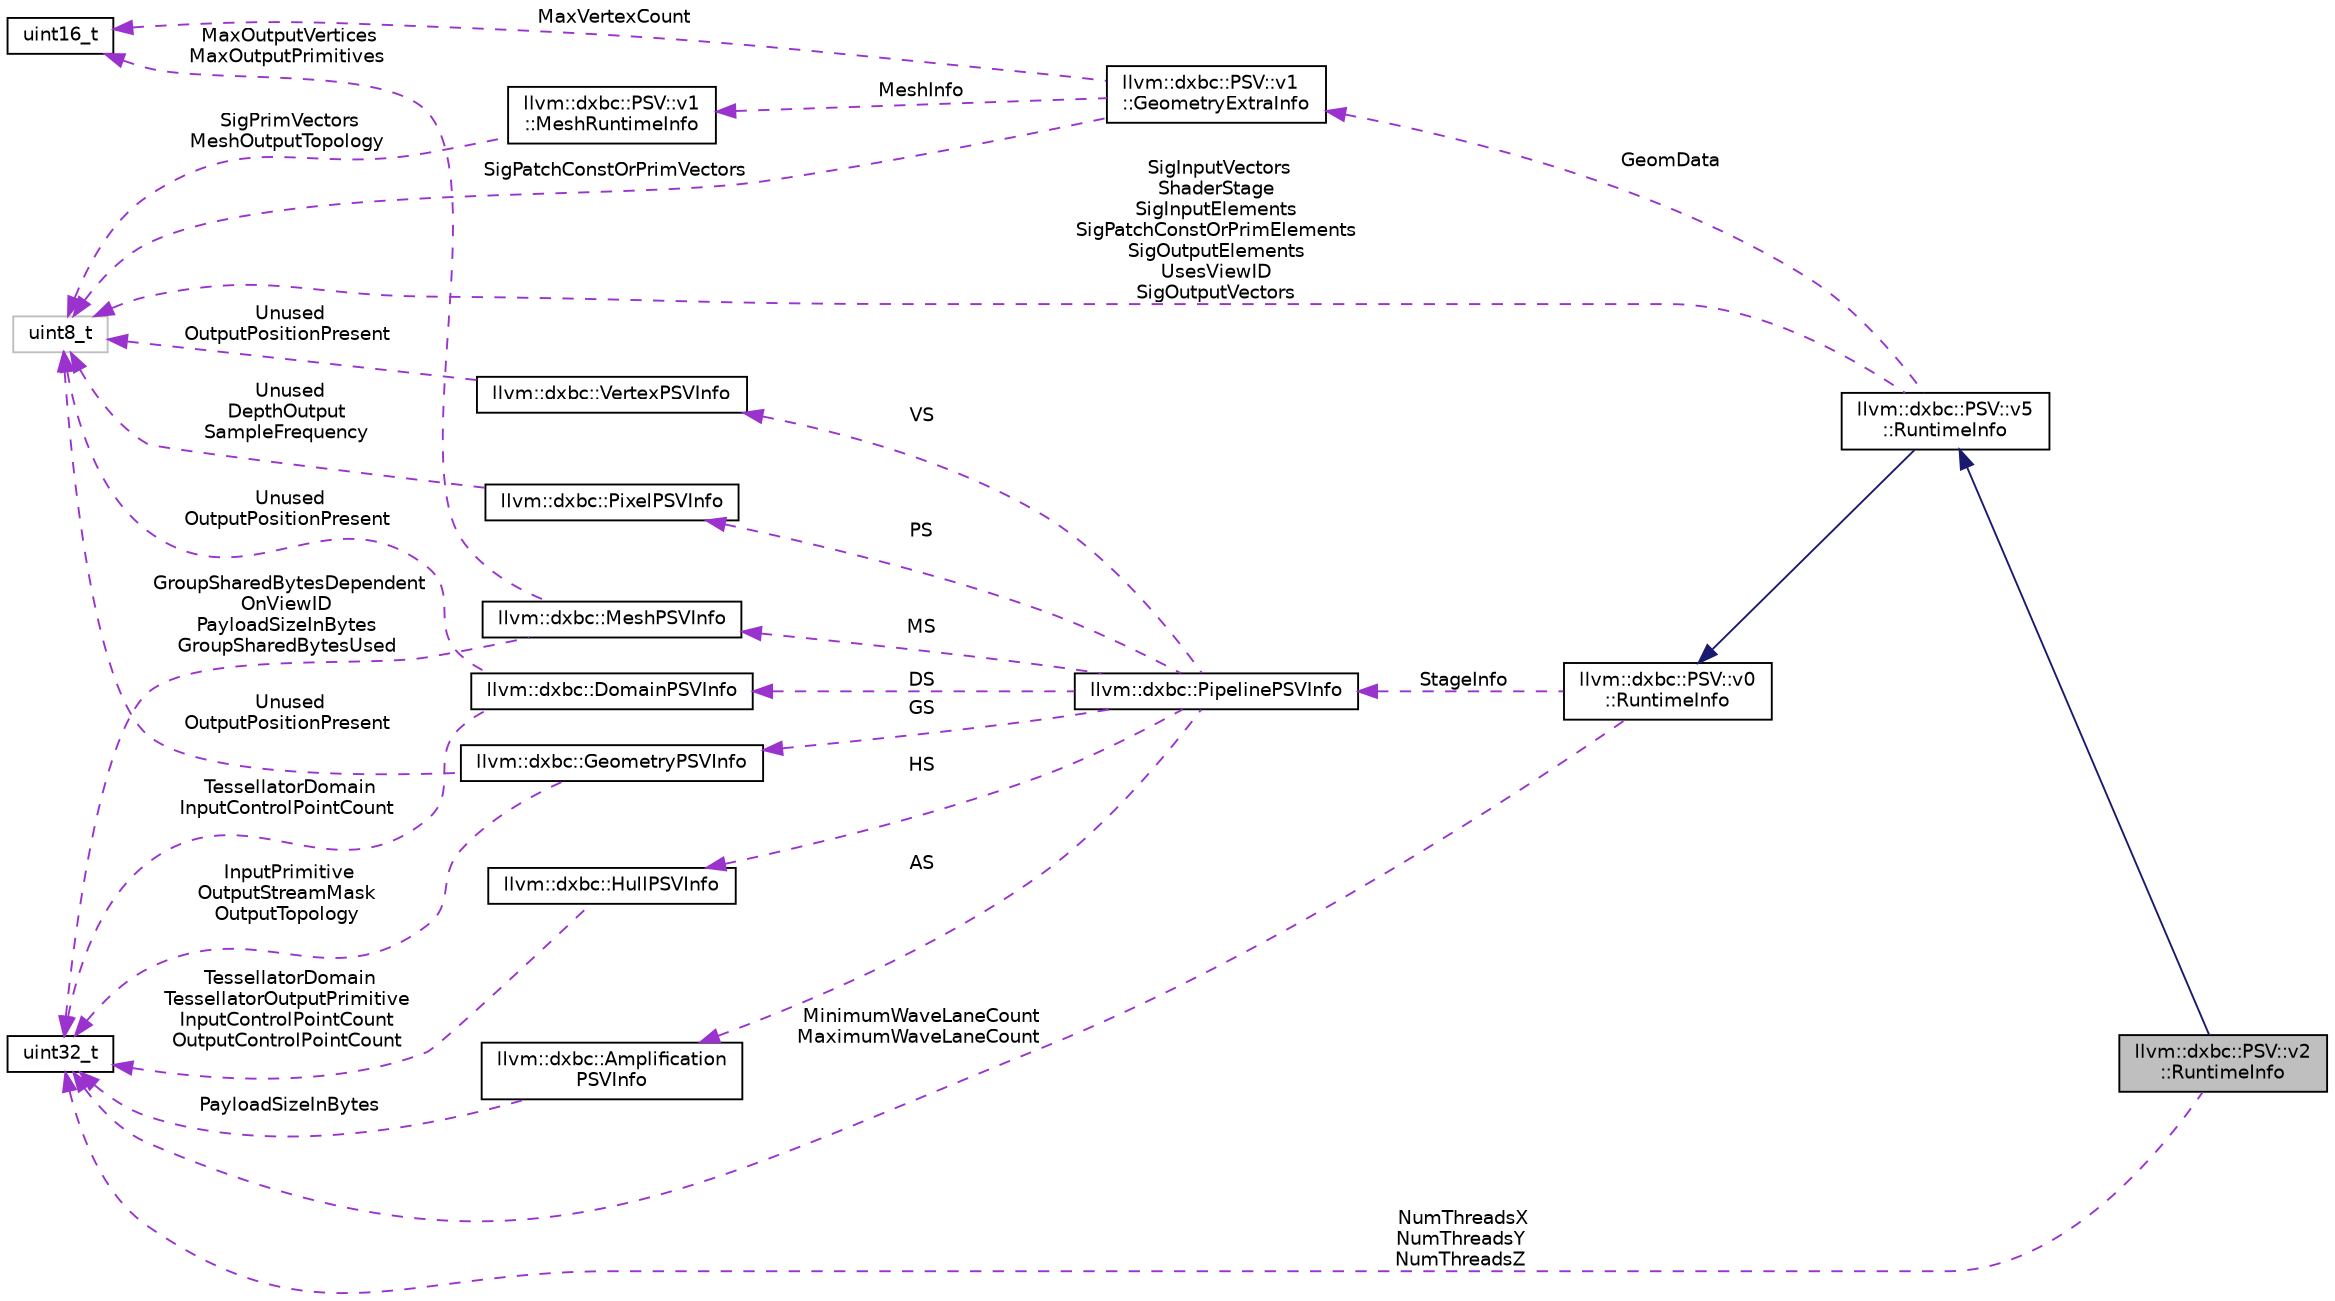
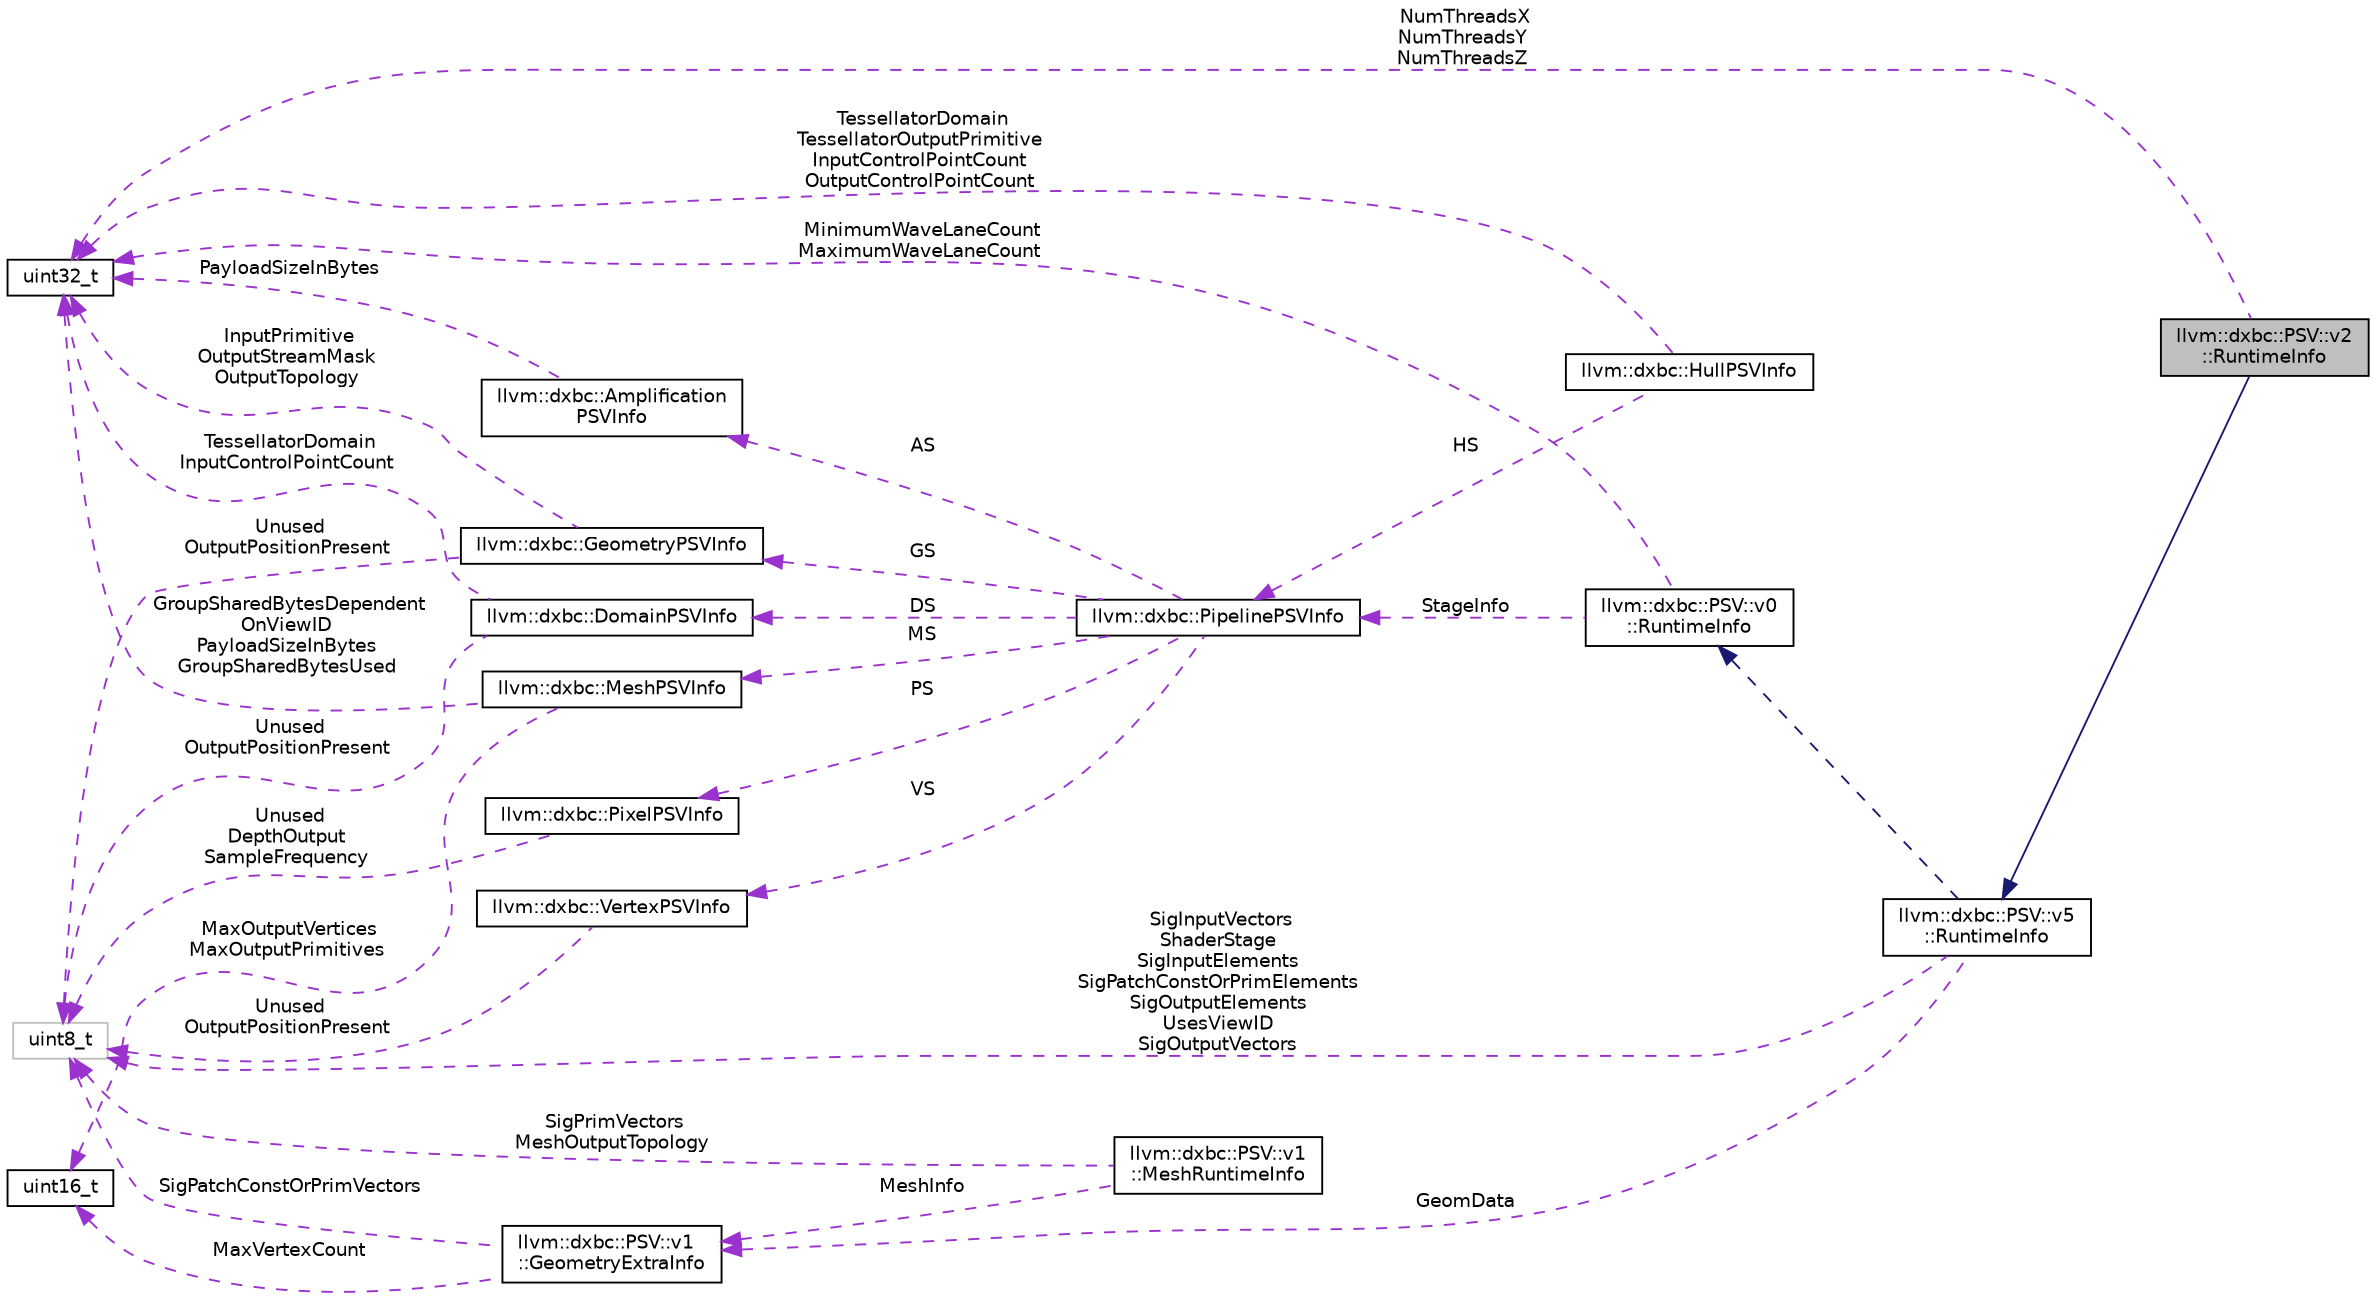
edge "llvm::dxbc::PSV::v1 ::GeometryExtraInfo" -> "llvm::dxbc::PSV::v1 ::MeshRuntimeInfo": reversed
edge "llvm::dxbc::PSV::v5 ::RuntimeInfo" -> "llvm::dxbc::PSV::v0 ::RuntimeInfo": style solid -> dashed
edge "llvm::dxbc::PipelinePSVInfo" -> "llvm::dxbc::HullPSVInfo": reversed
